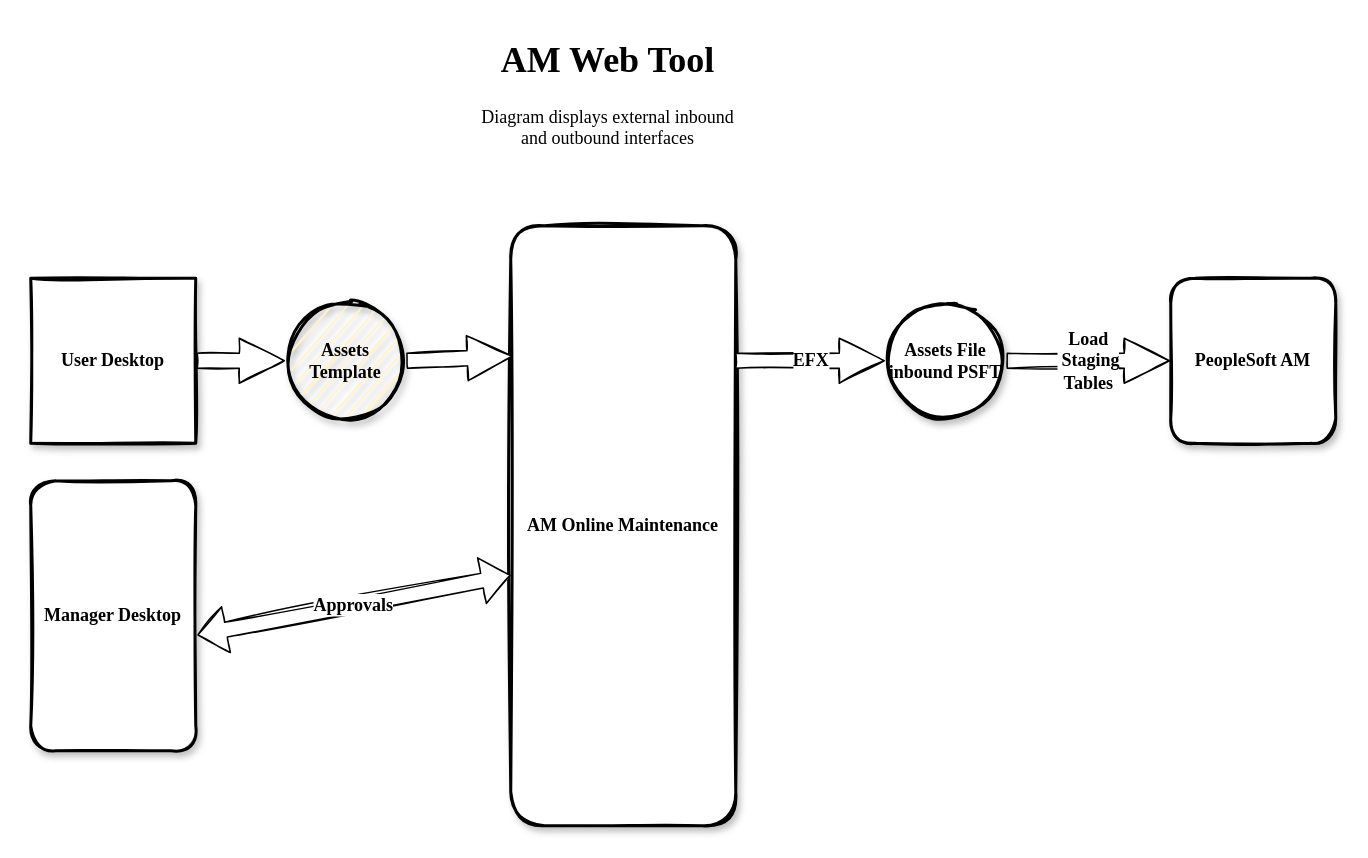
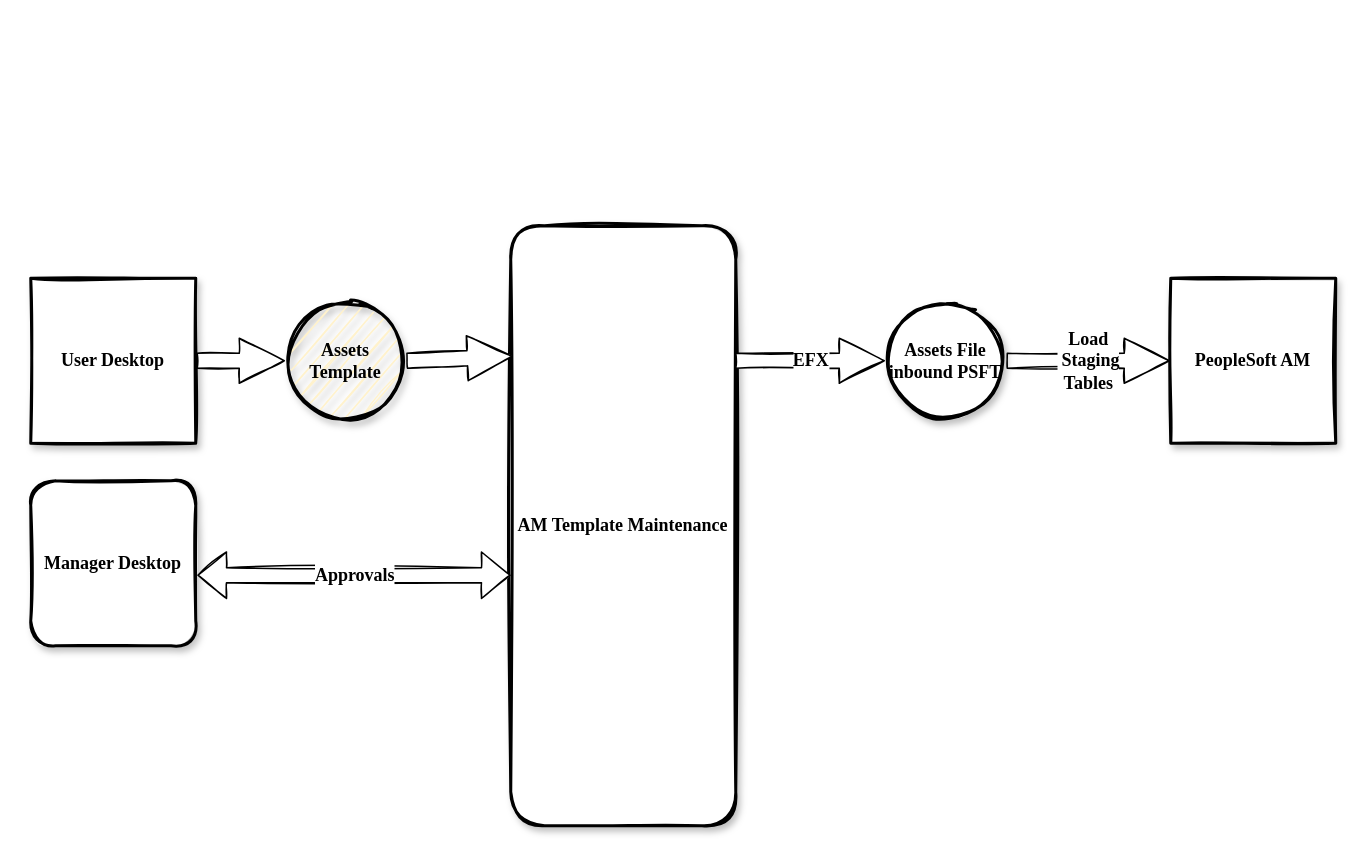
node "AM Web ToolDiagram displays external inbound and outbound interfaces": removed
node "PeopleSoft AM": shape rounded rectangle -> rectangle
node "AM Online Maintenance": label "AM Online Maintenance" -> "AM Template Maintenance"
node "Manager Desktop": size 165x270 -> 165x165
